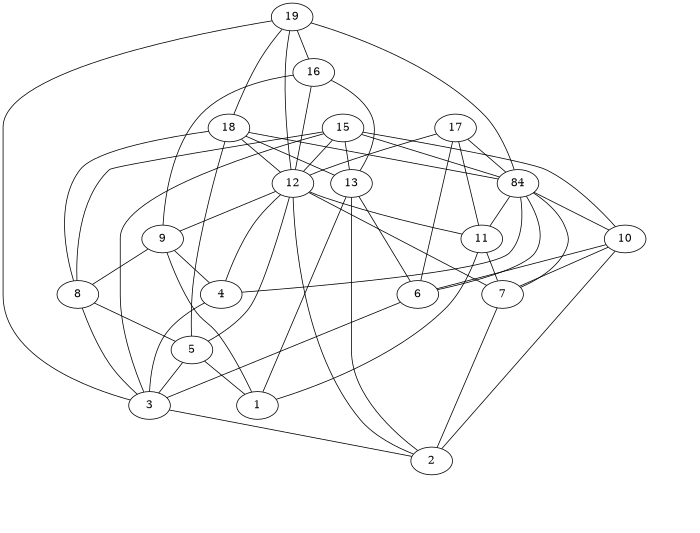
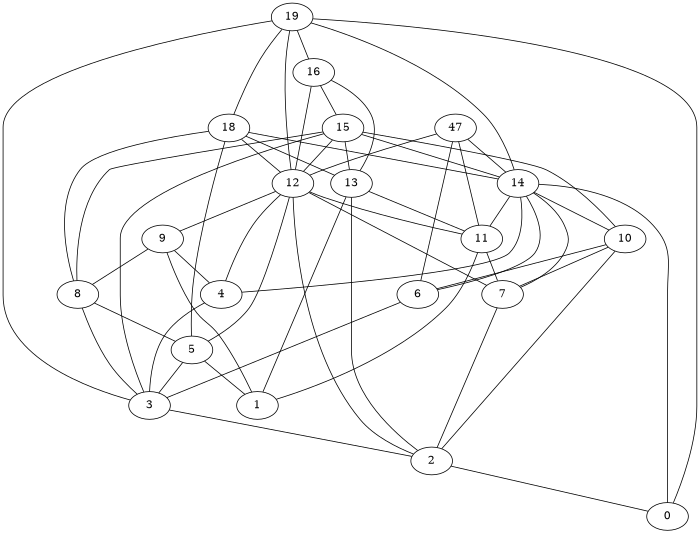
edge "16" -- "9": now "16" -- "15"
node "17": label "17" -> "47"
node "84": label "84" -> "14"
edge "13" -- "6": now "13" -- "11"
node "0": added
